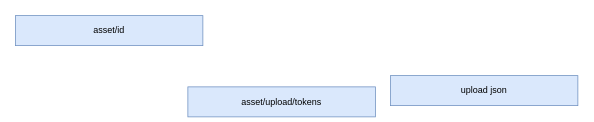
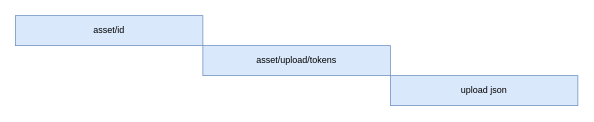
node "asset/upload/tokens": moved (282, 102) -> (297, 60)
